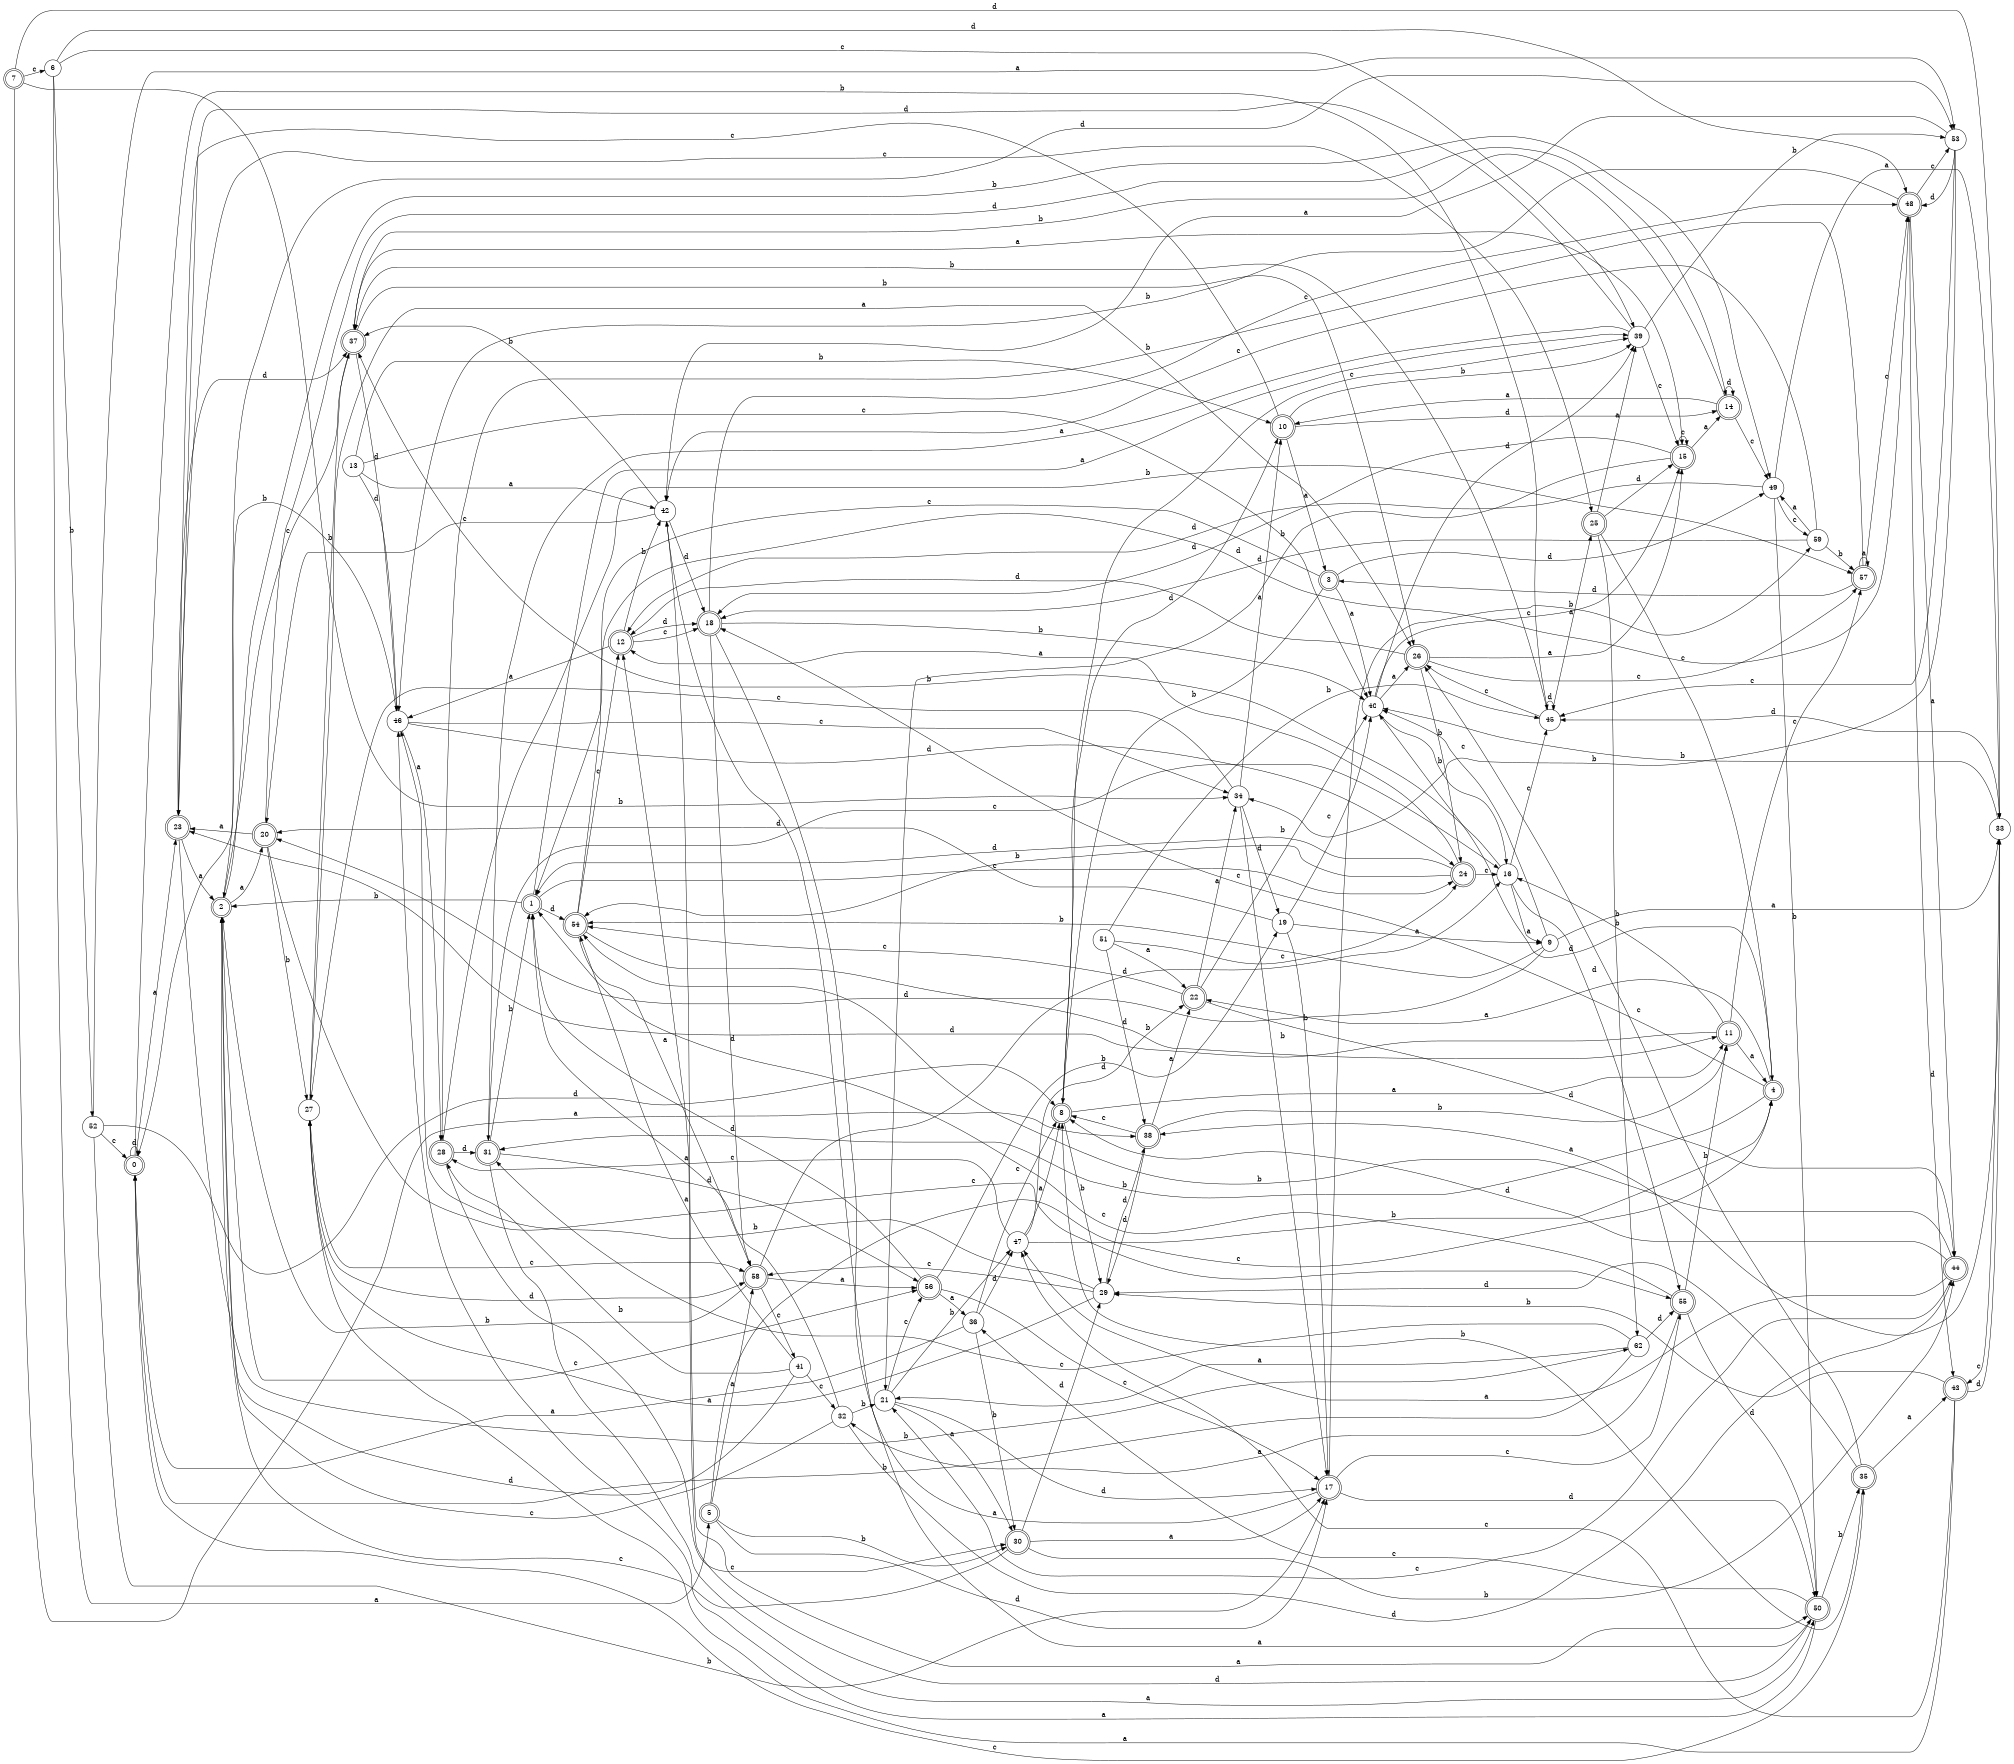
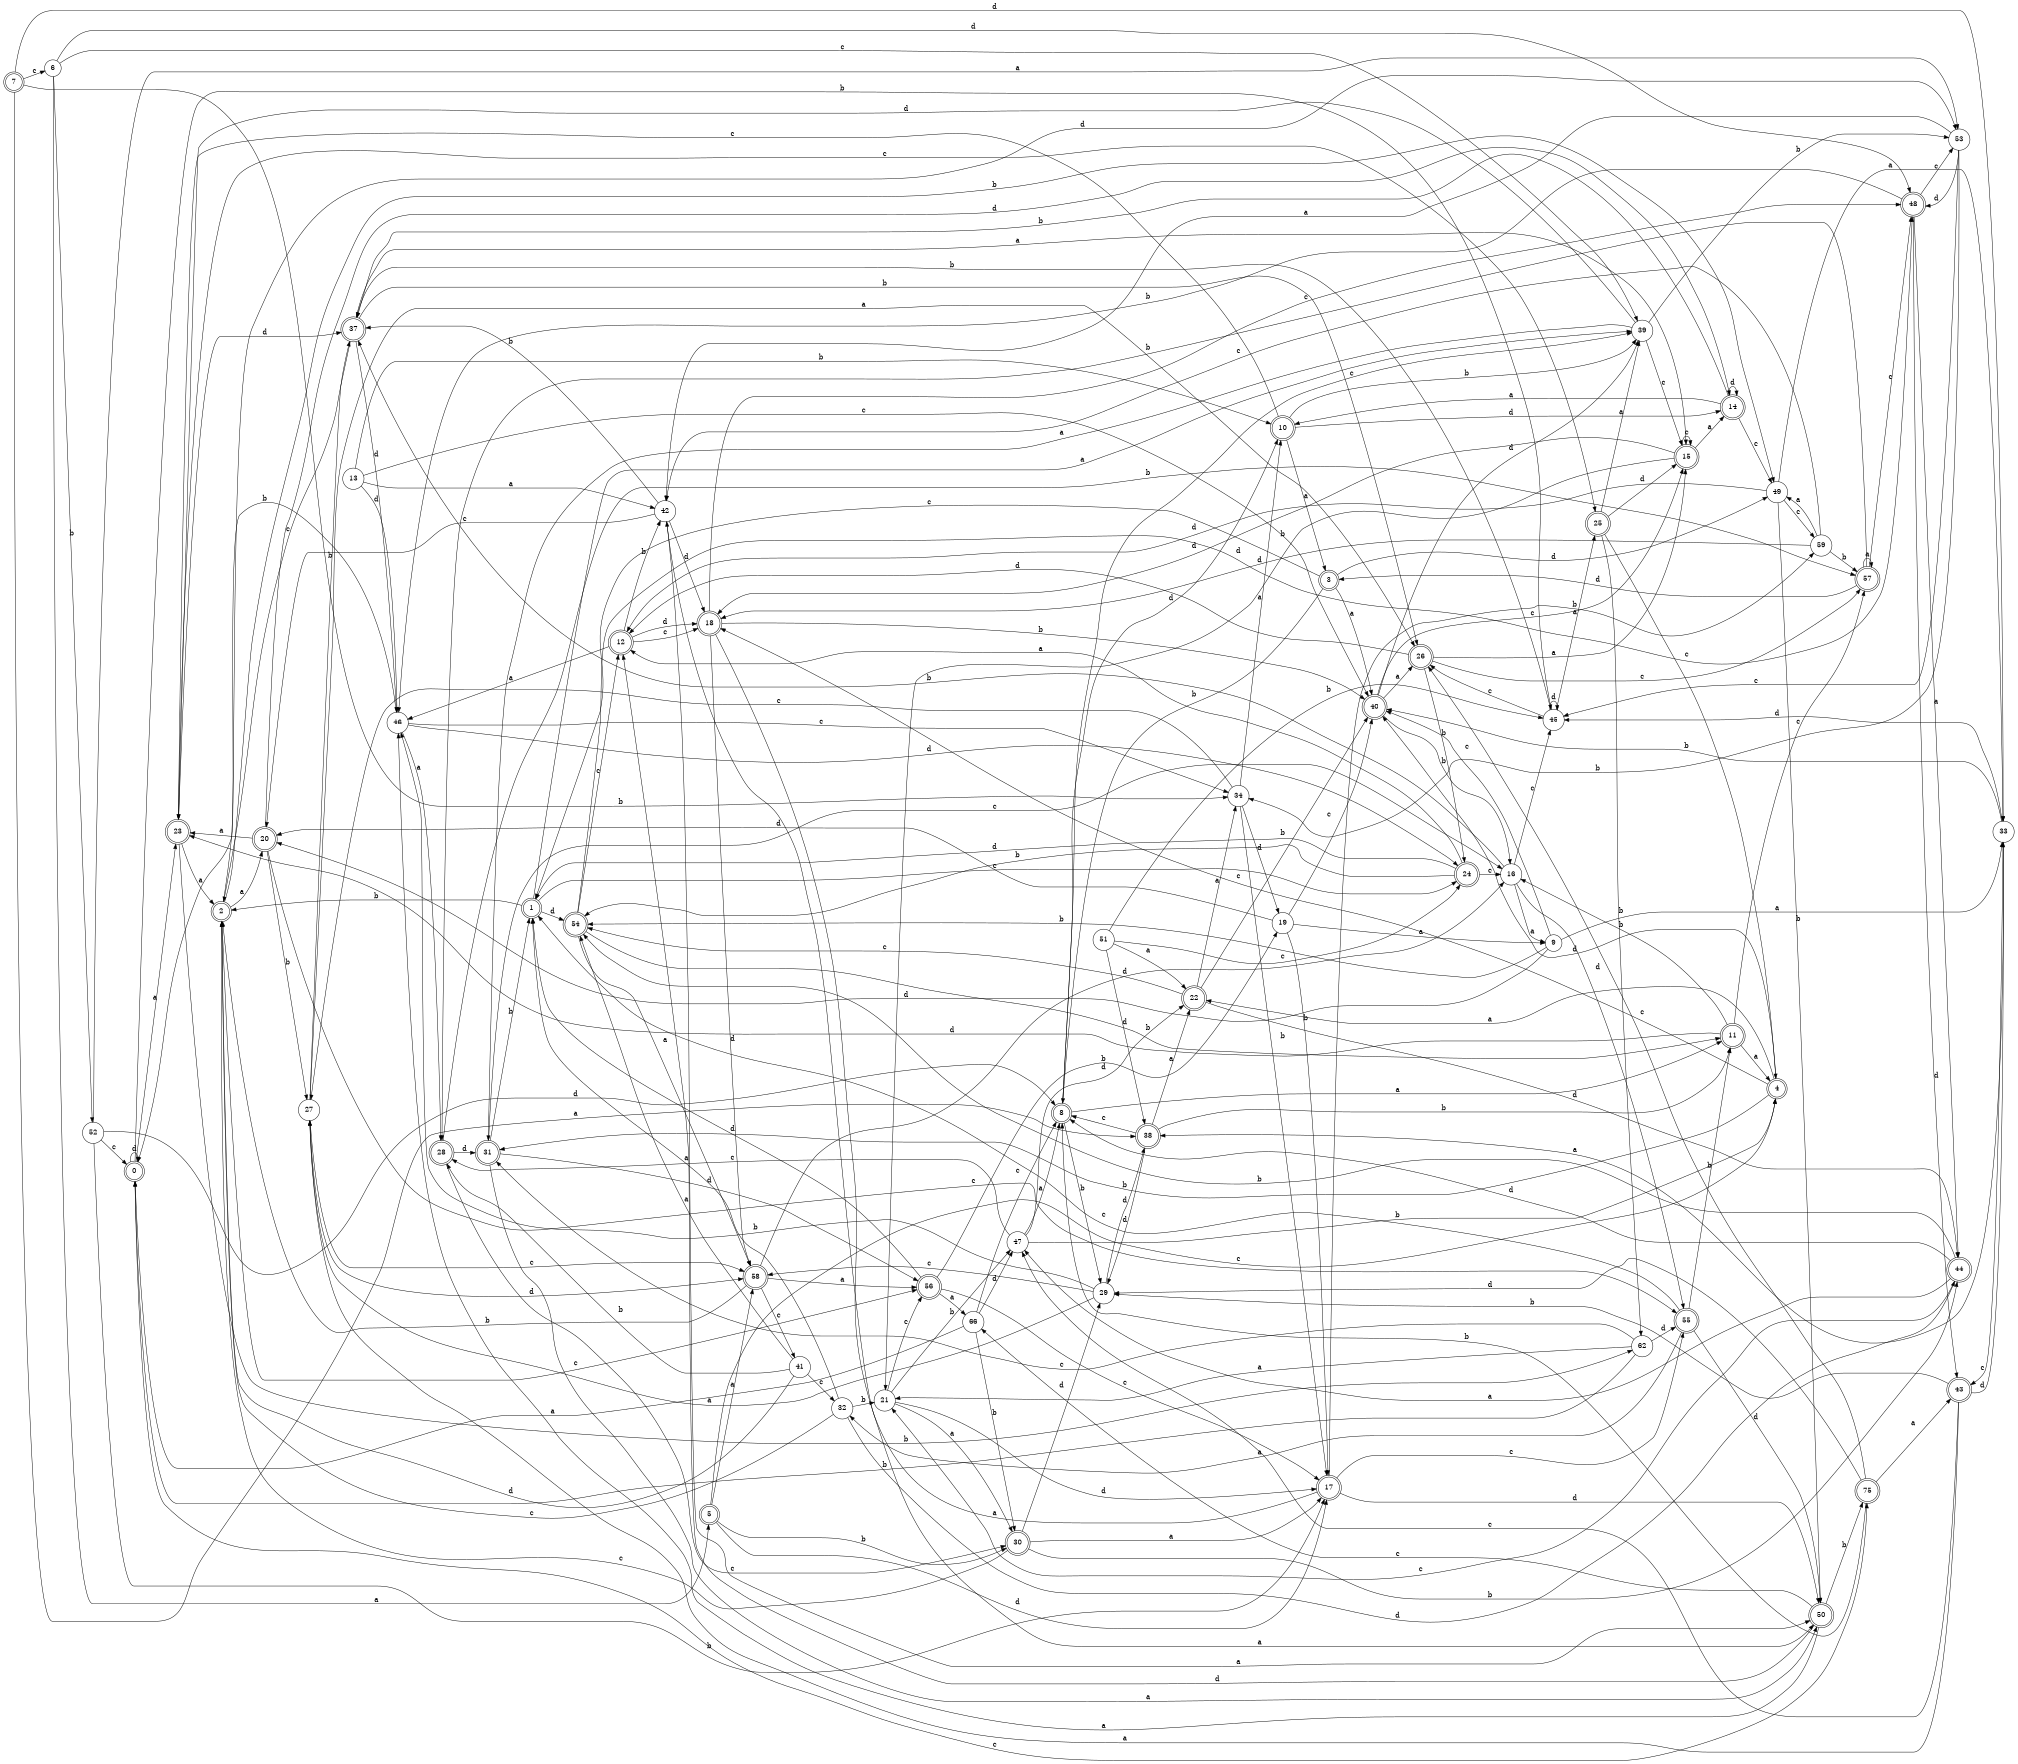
node "40": shape circle -> doublecircle
node "36": label "36" -> "66"
node "35": label "35" -> "75"
